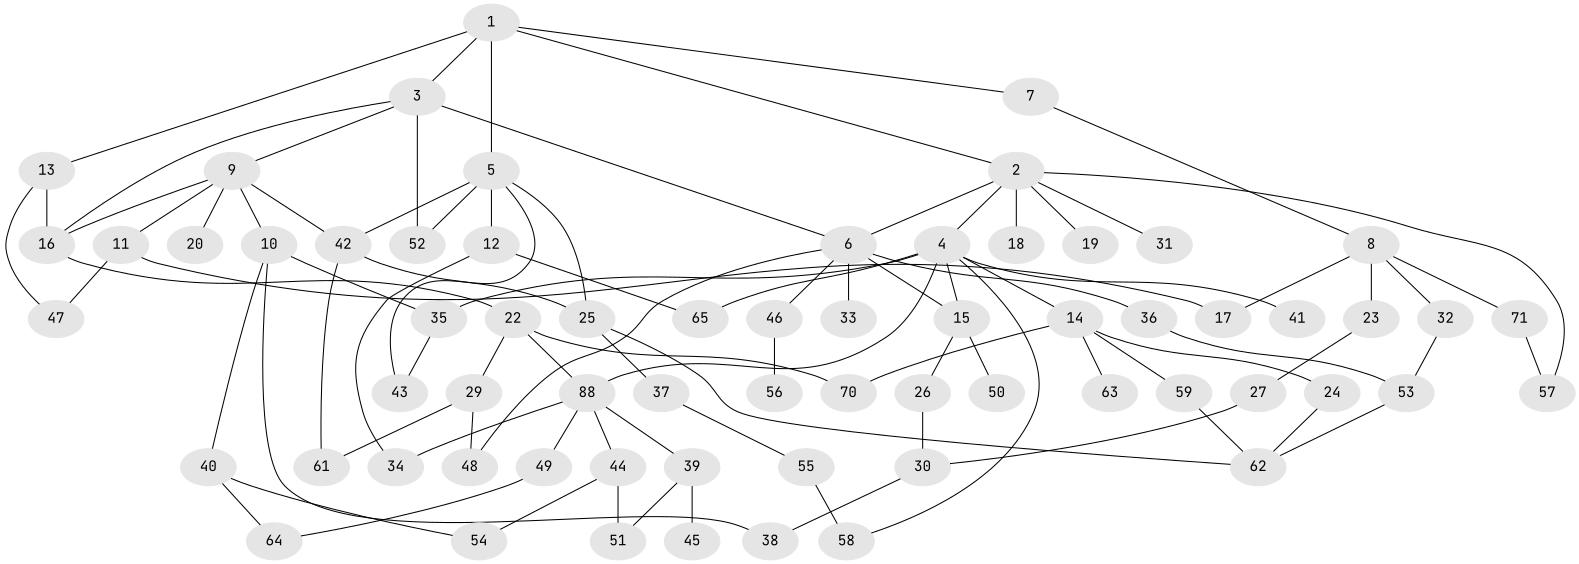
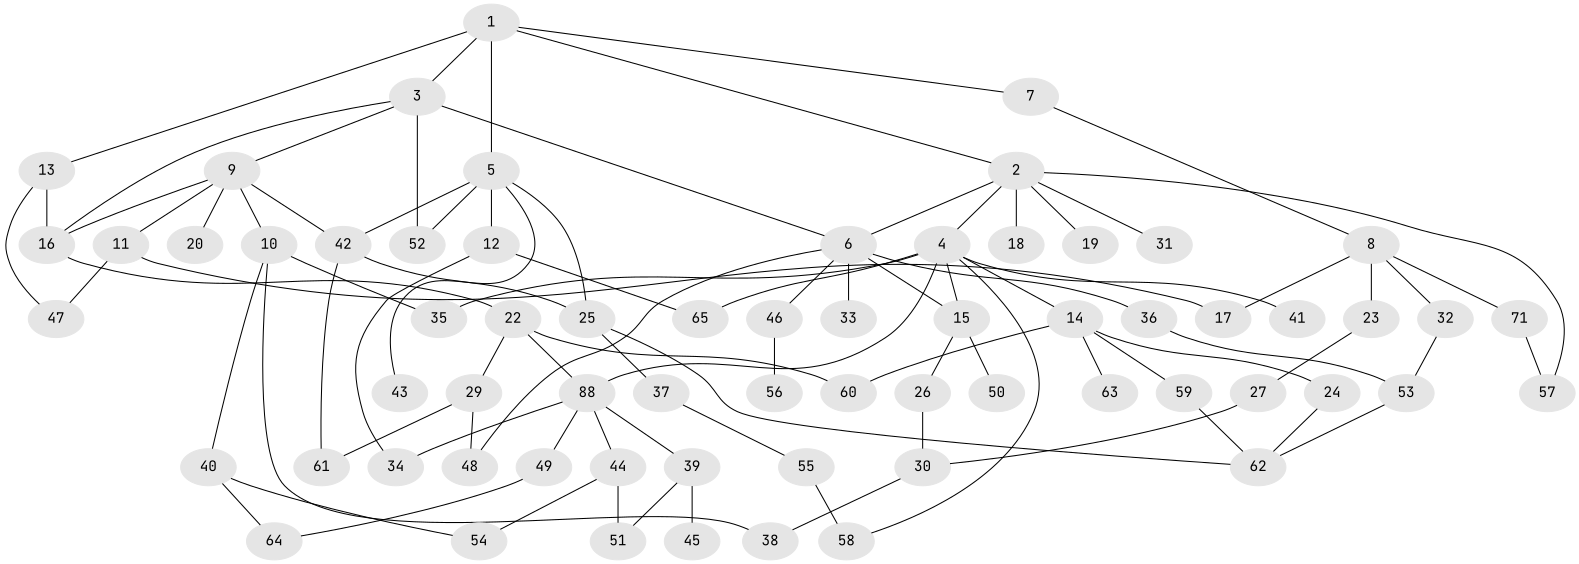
edge "35" -- "43": removed
node "70": label "70" -> "60"
